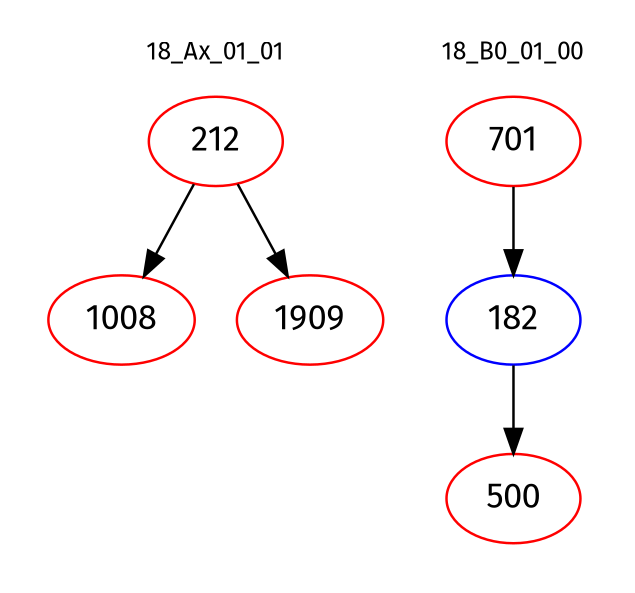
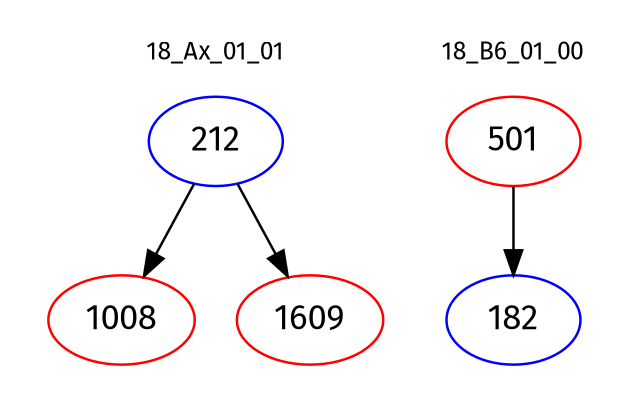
cluster "18_B0_01_00": label "18_B0_01_00" -> "18_B6_01_00"
node "212": color red -> blue
node "701": label "701" -> "501"
node "1909": label "1909" -> "1609"
node "500": removed
